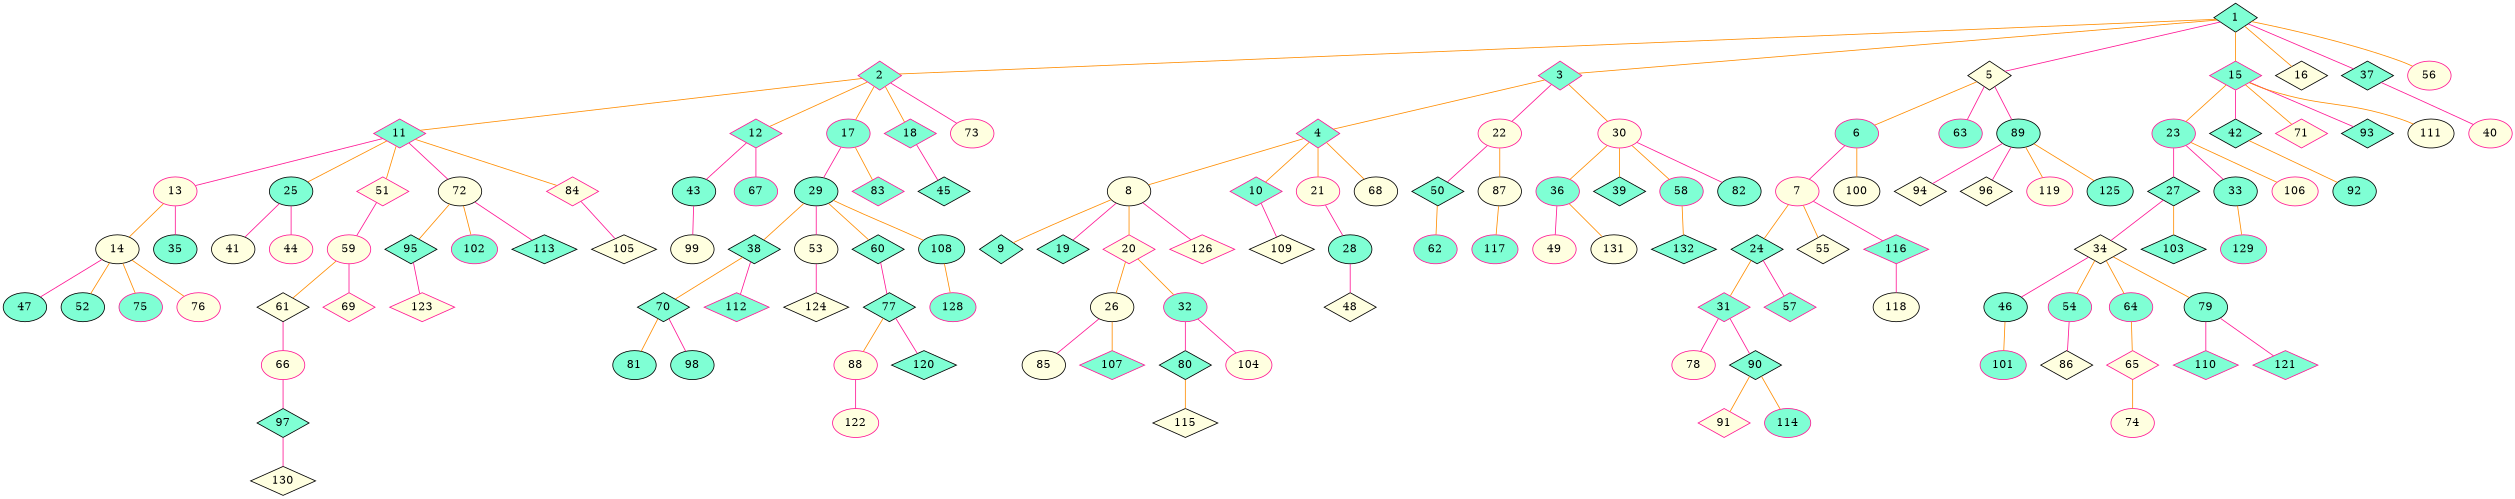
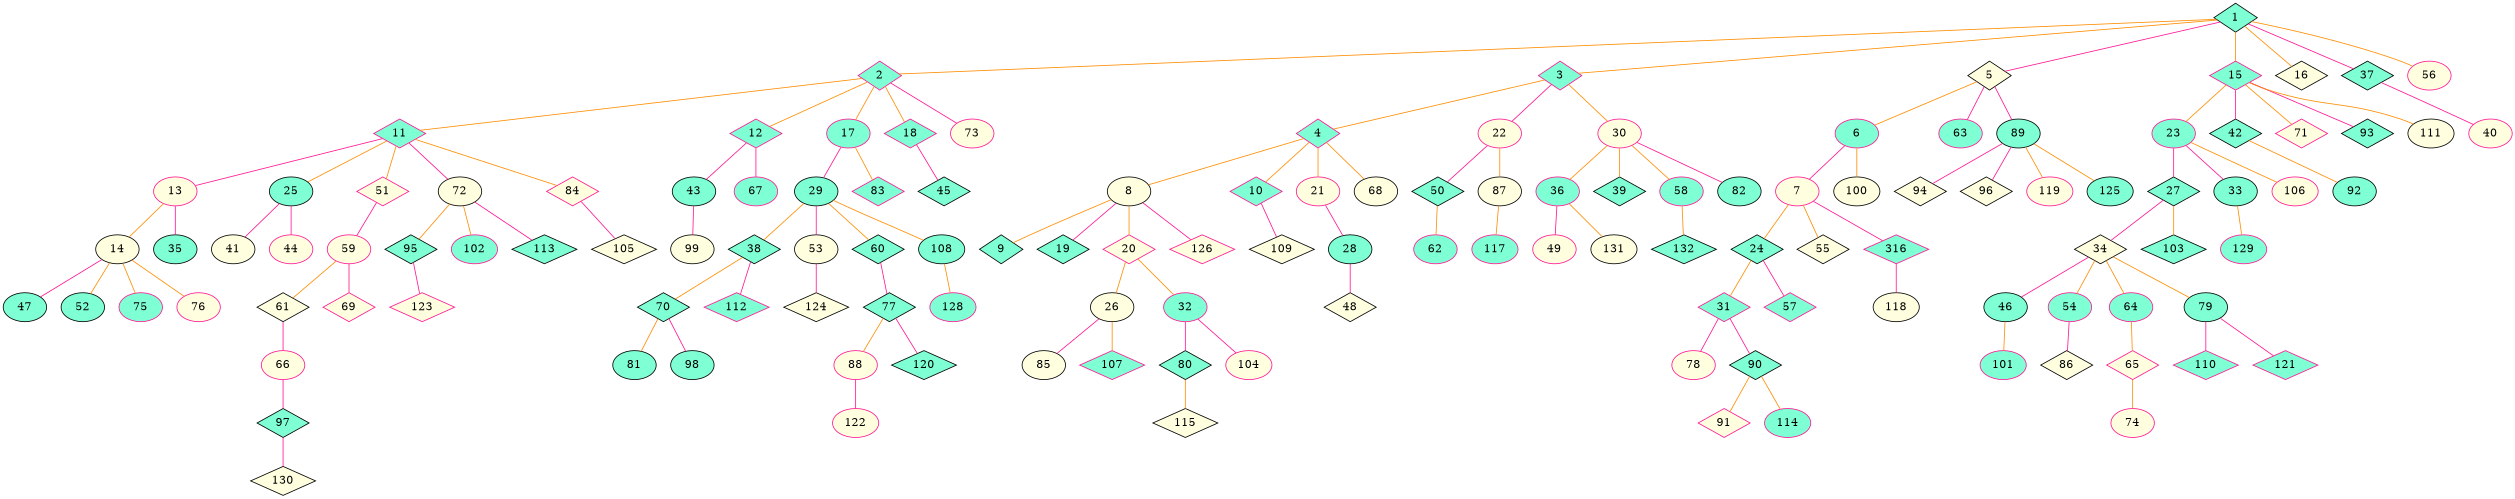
node "116": label "116" -> "316"
